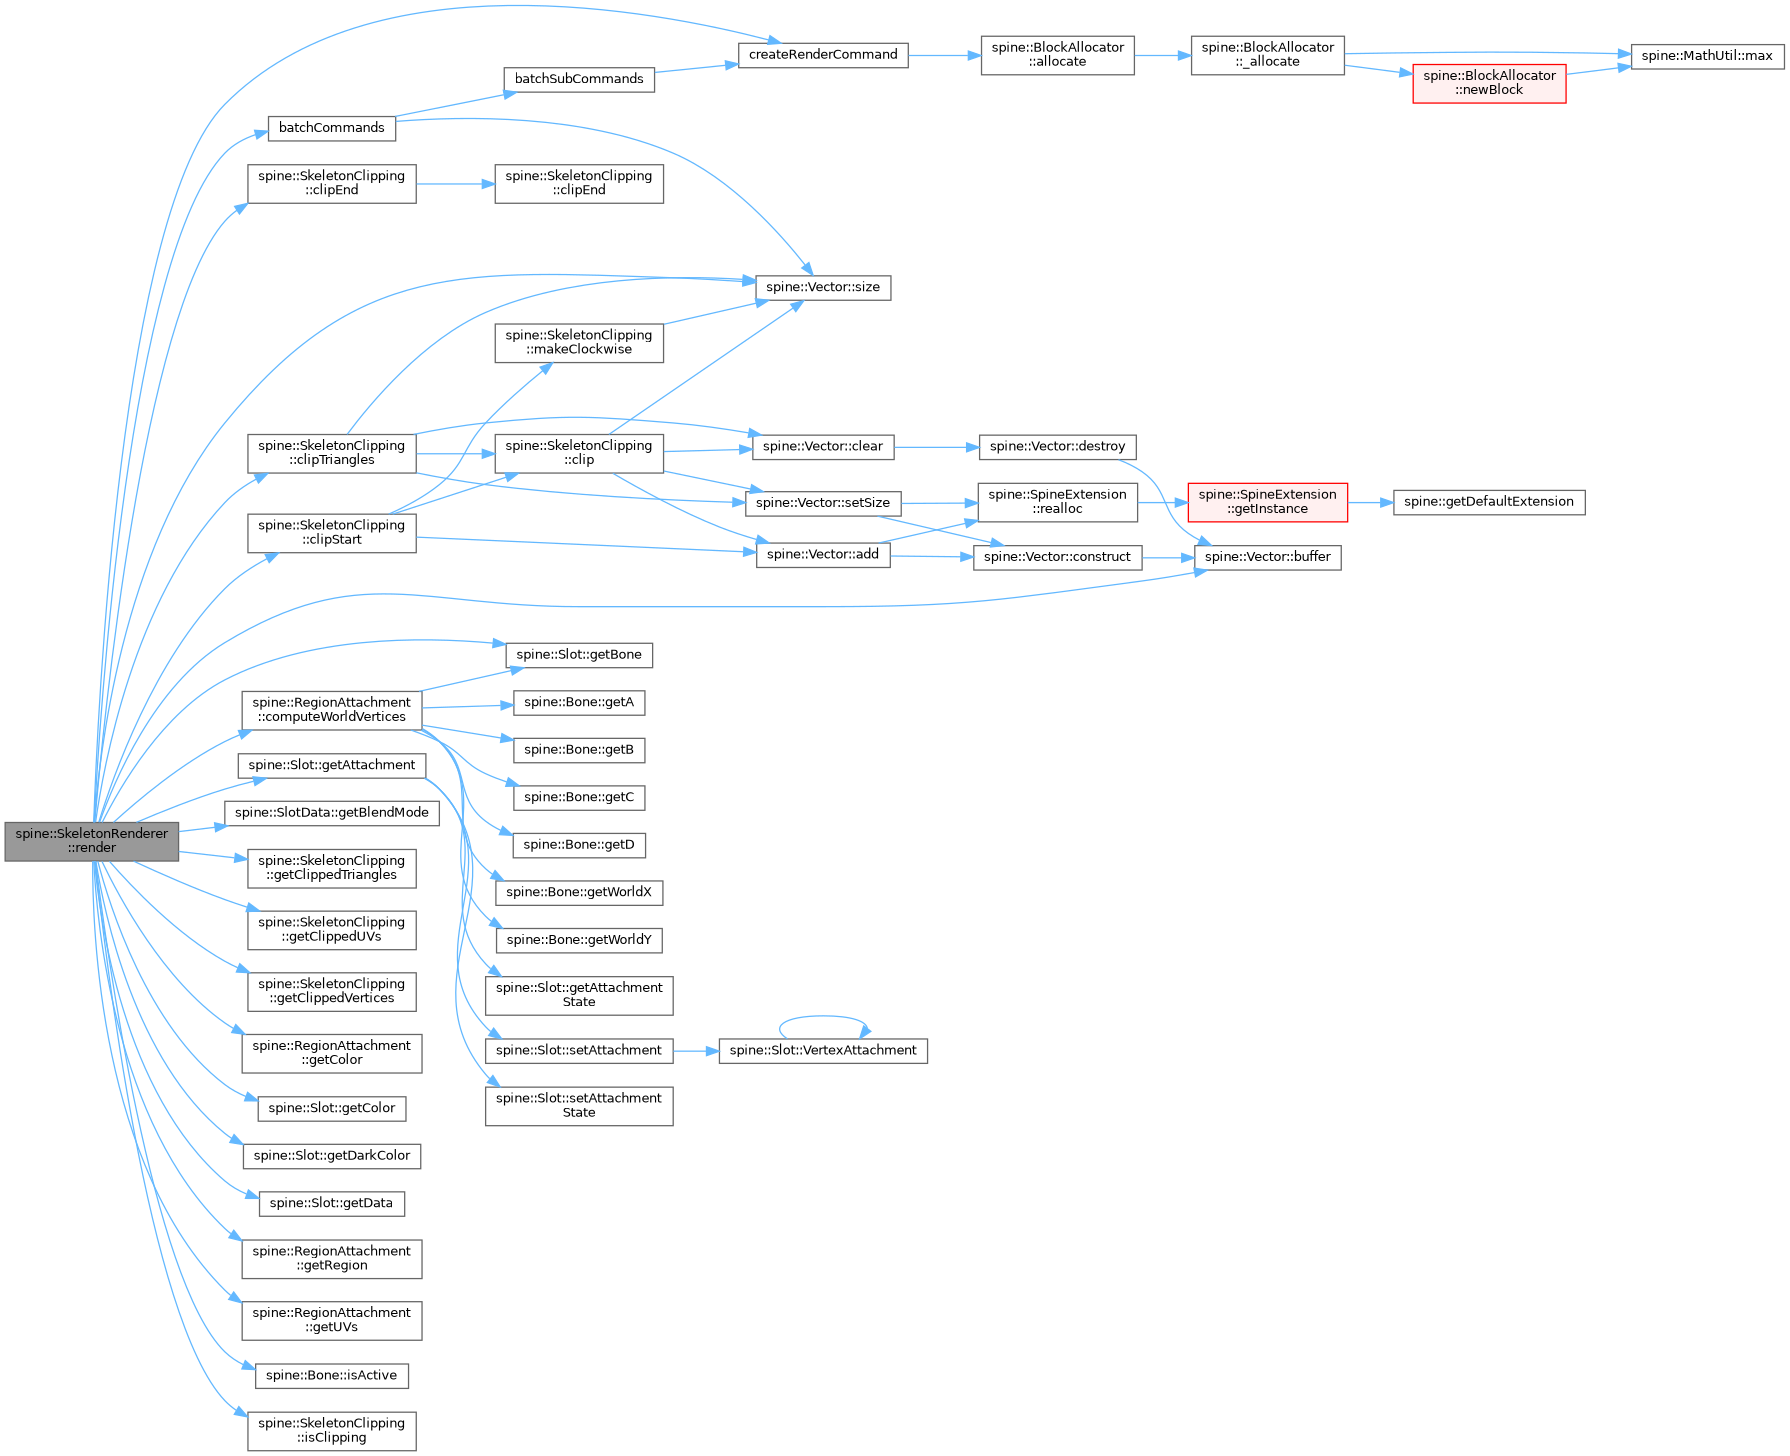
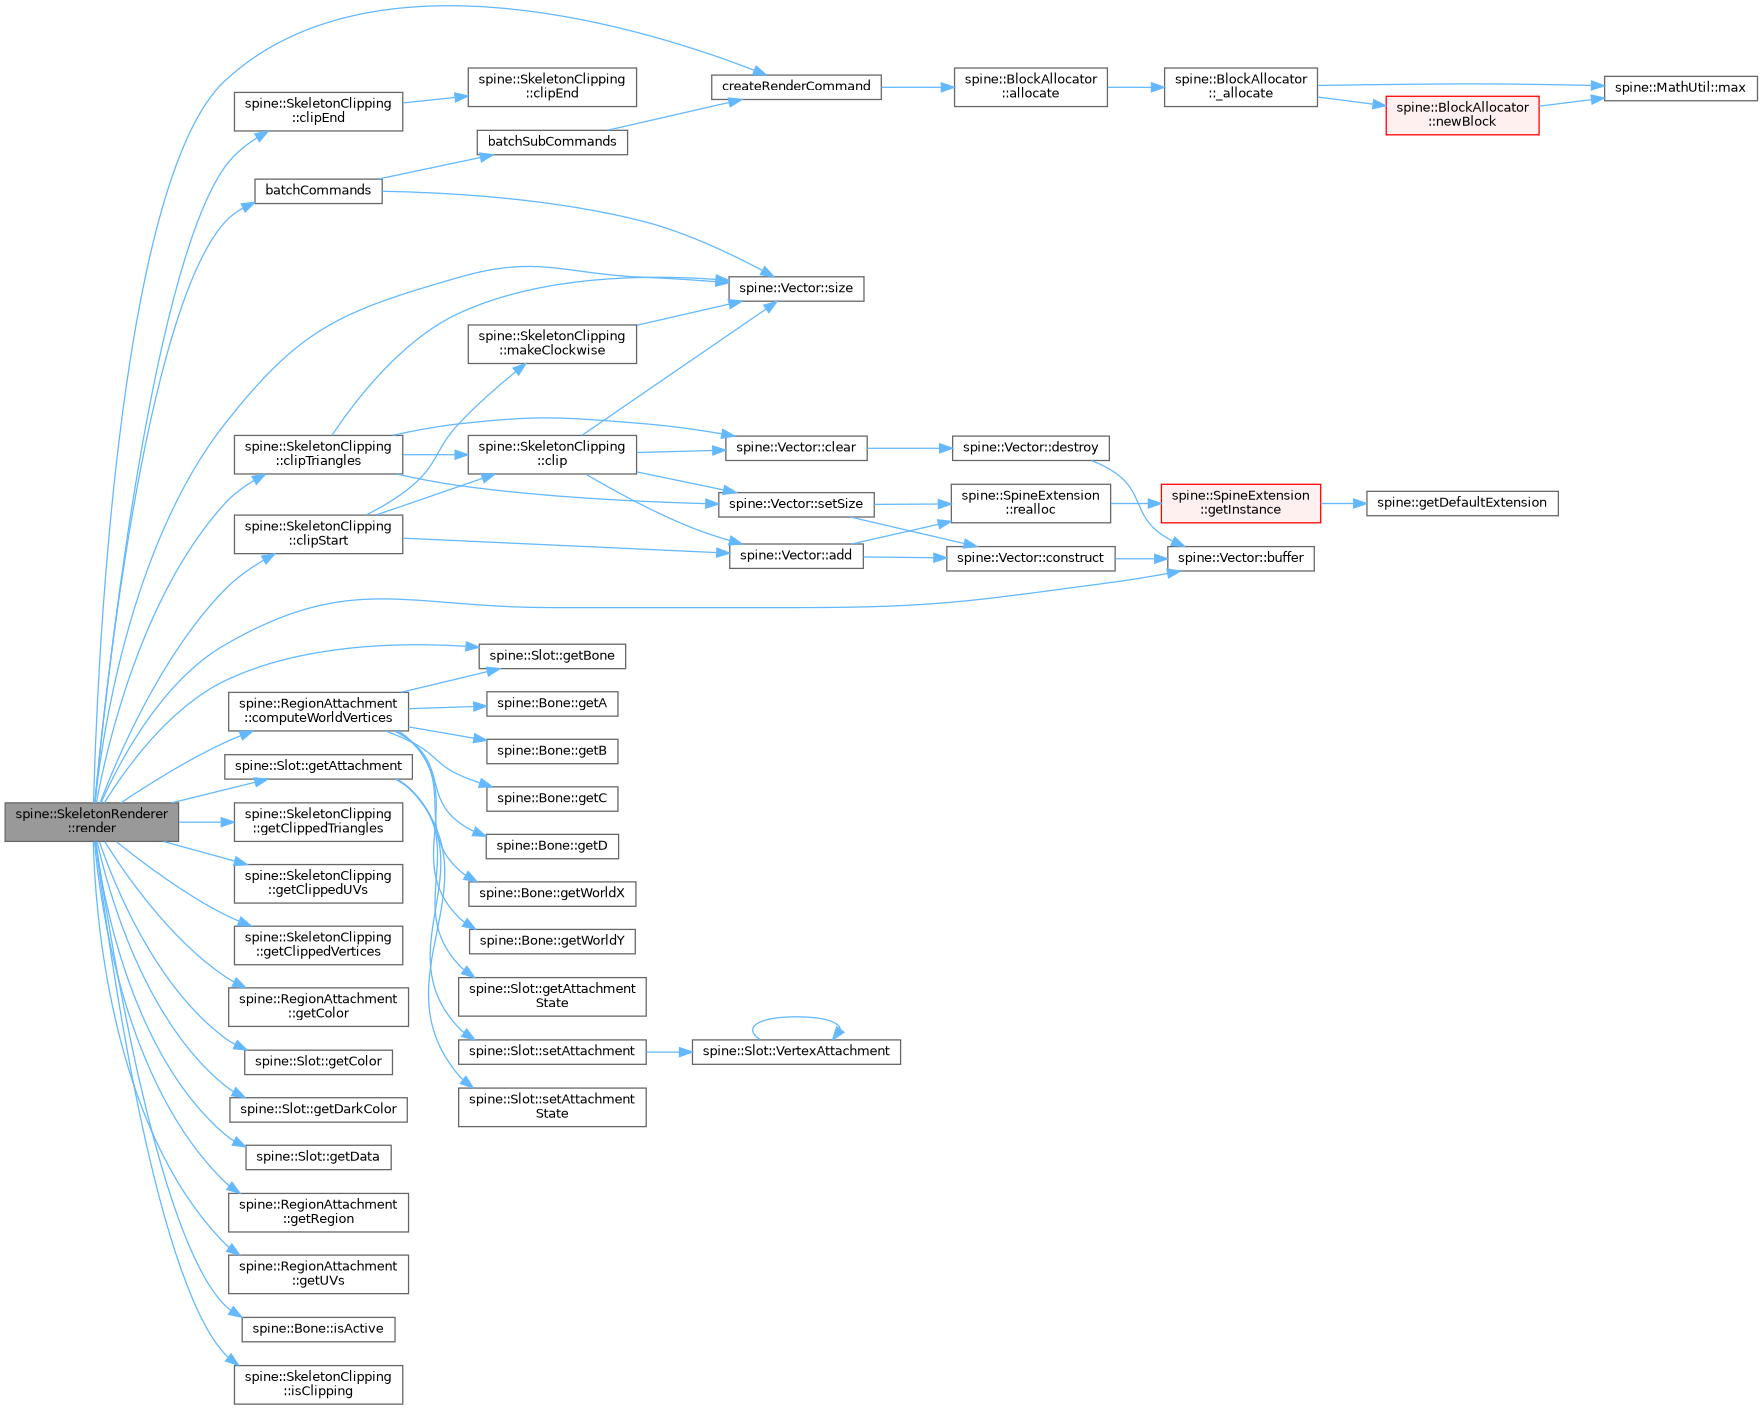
node "spine::SlotData::getBlendMode": removed
